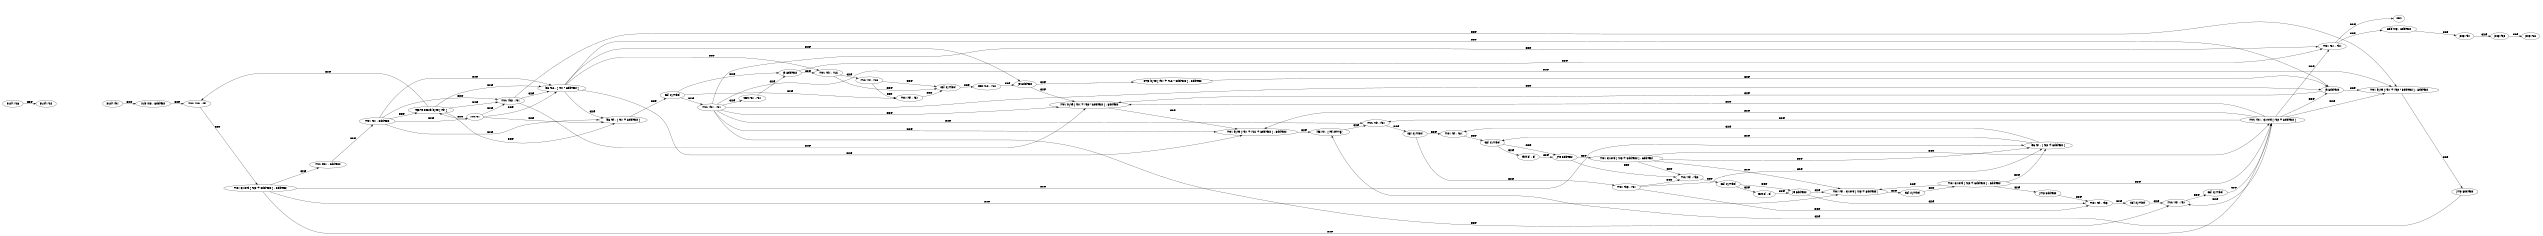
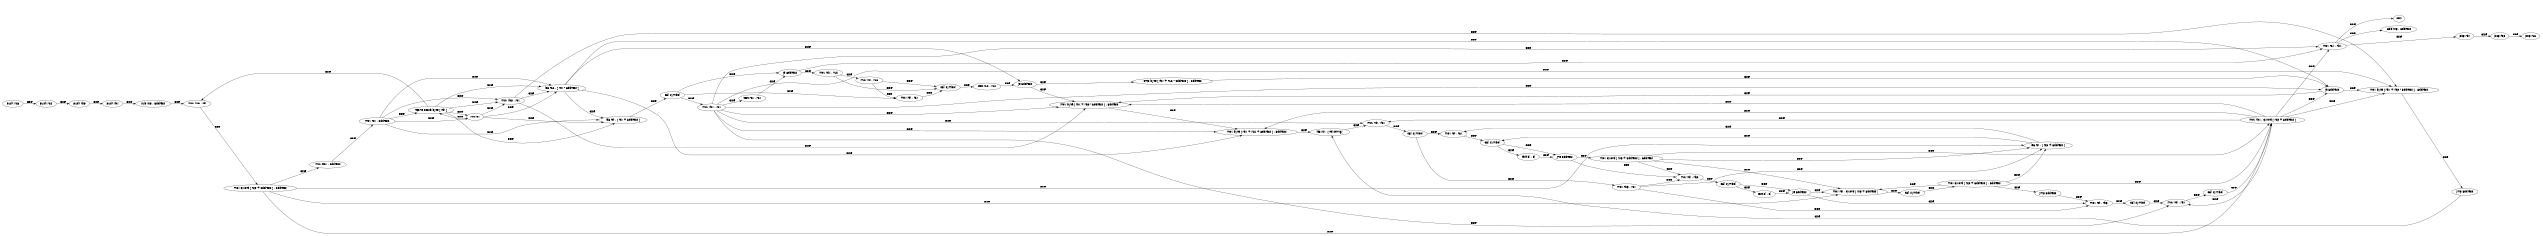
edge "add rsp , address" -> "pop rbx": now "mov rax , rbx" -> "pop rbx"
edge "lea r12 , [ rcx - address ]" -> "mov rdx , r12": removed, label "DFG"
node "push rbp": added
edge "repne scasb byte [ rdi ]" -> "not rcx": added, label "DFG"
